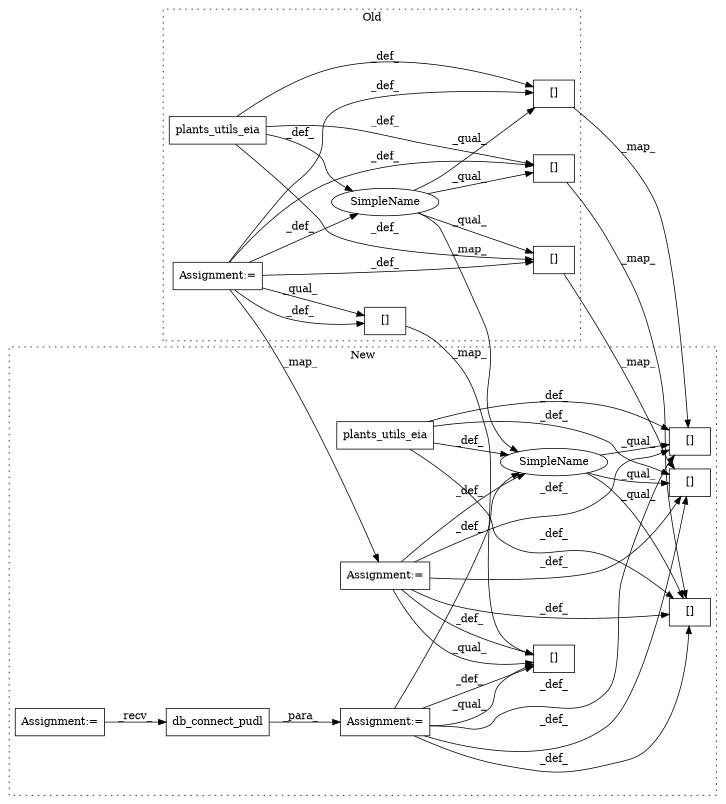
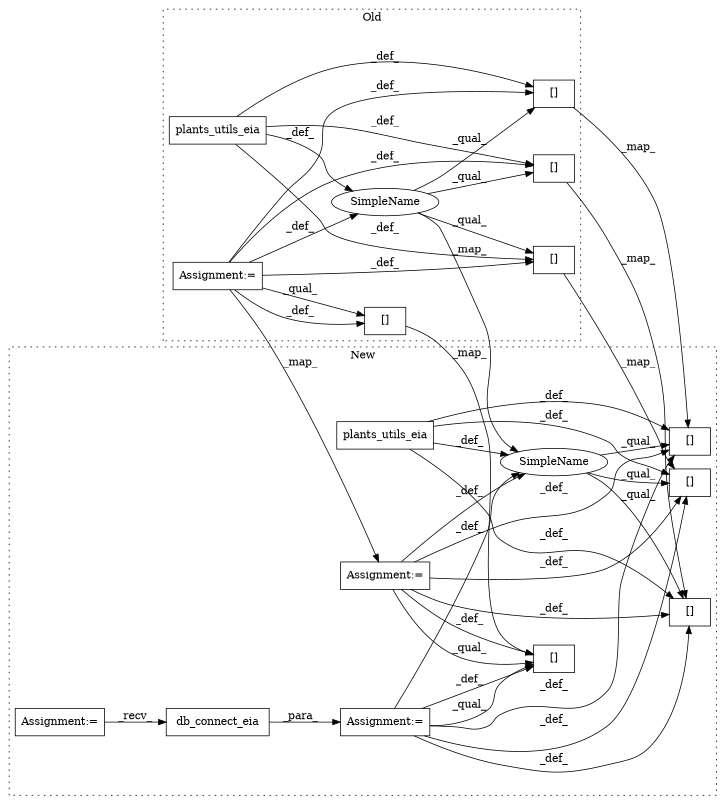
node "db_connect_pudl": label "db_connect_pudl" -> "db_connect_eia"
